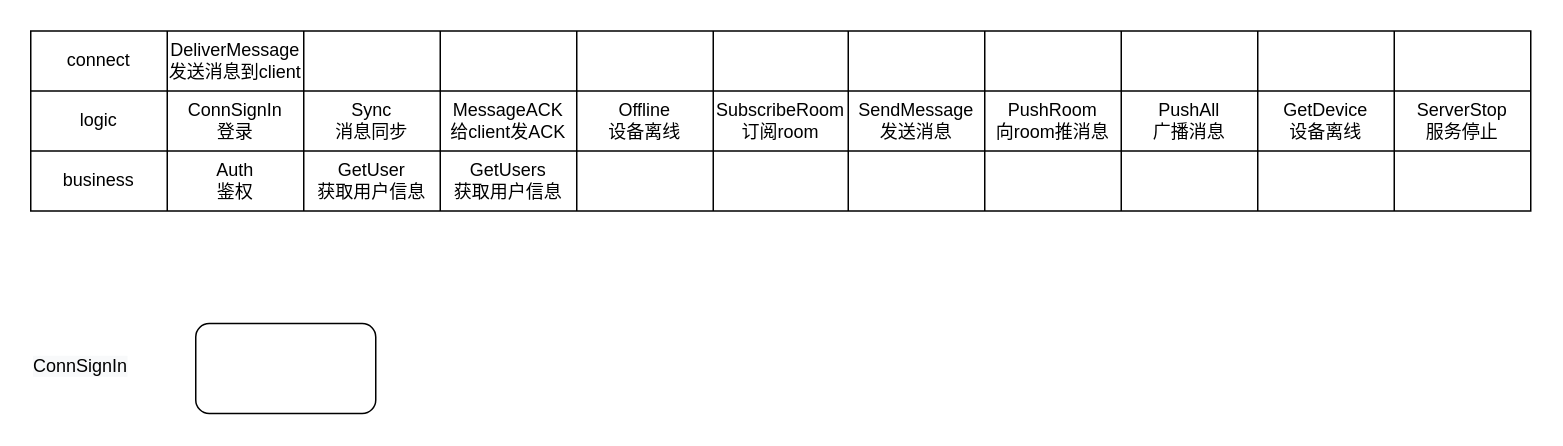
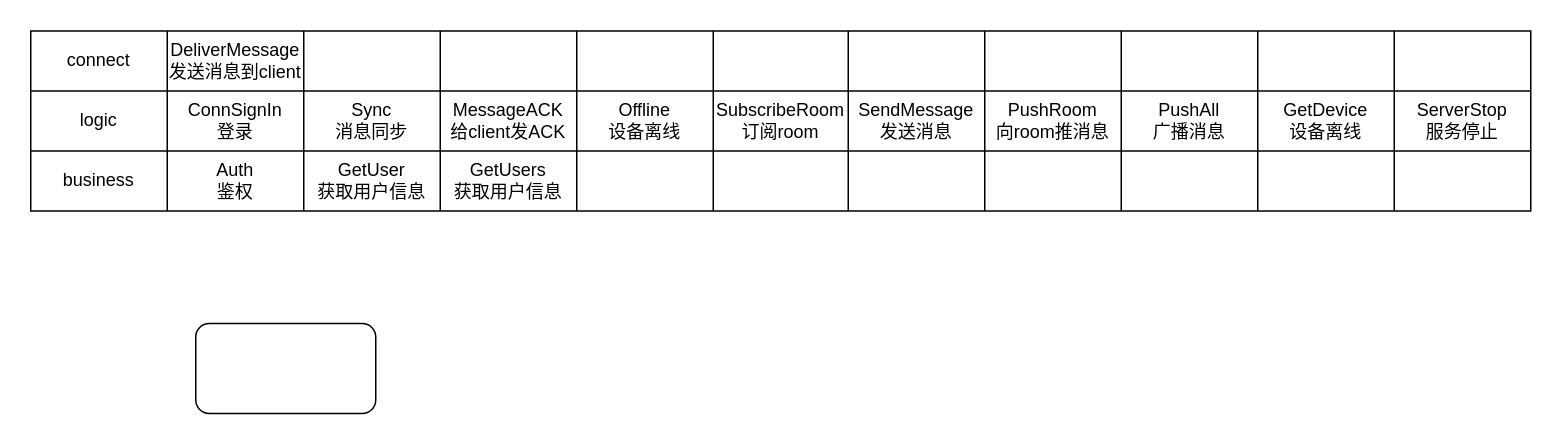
node "ConnSignIn": removed
